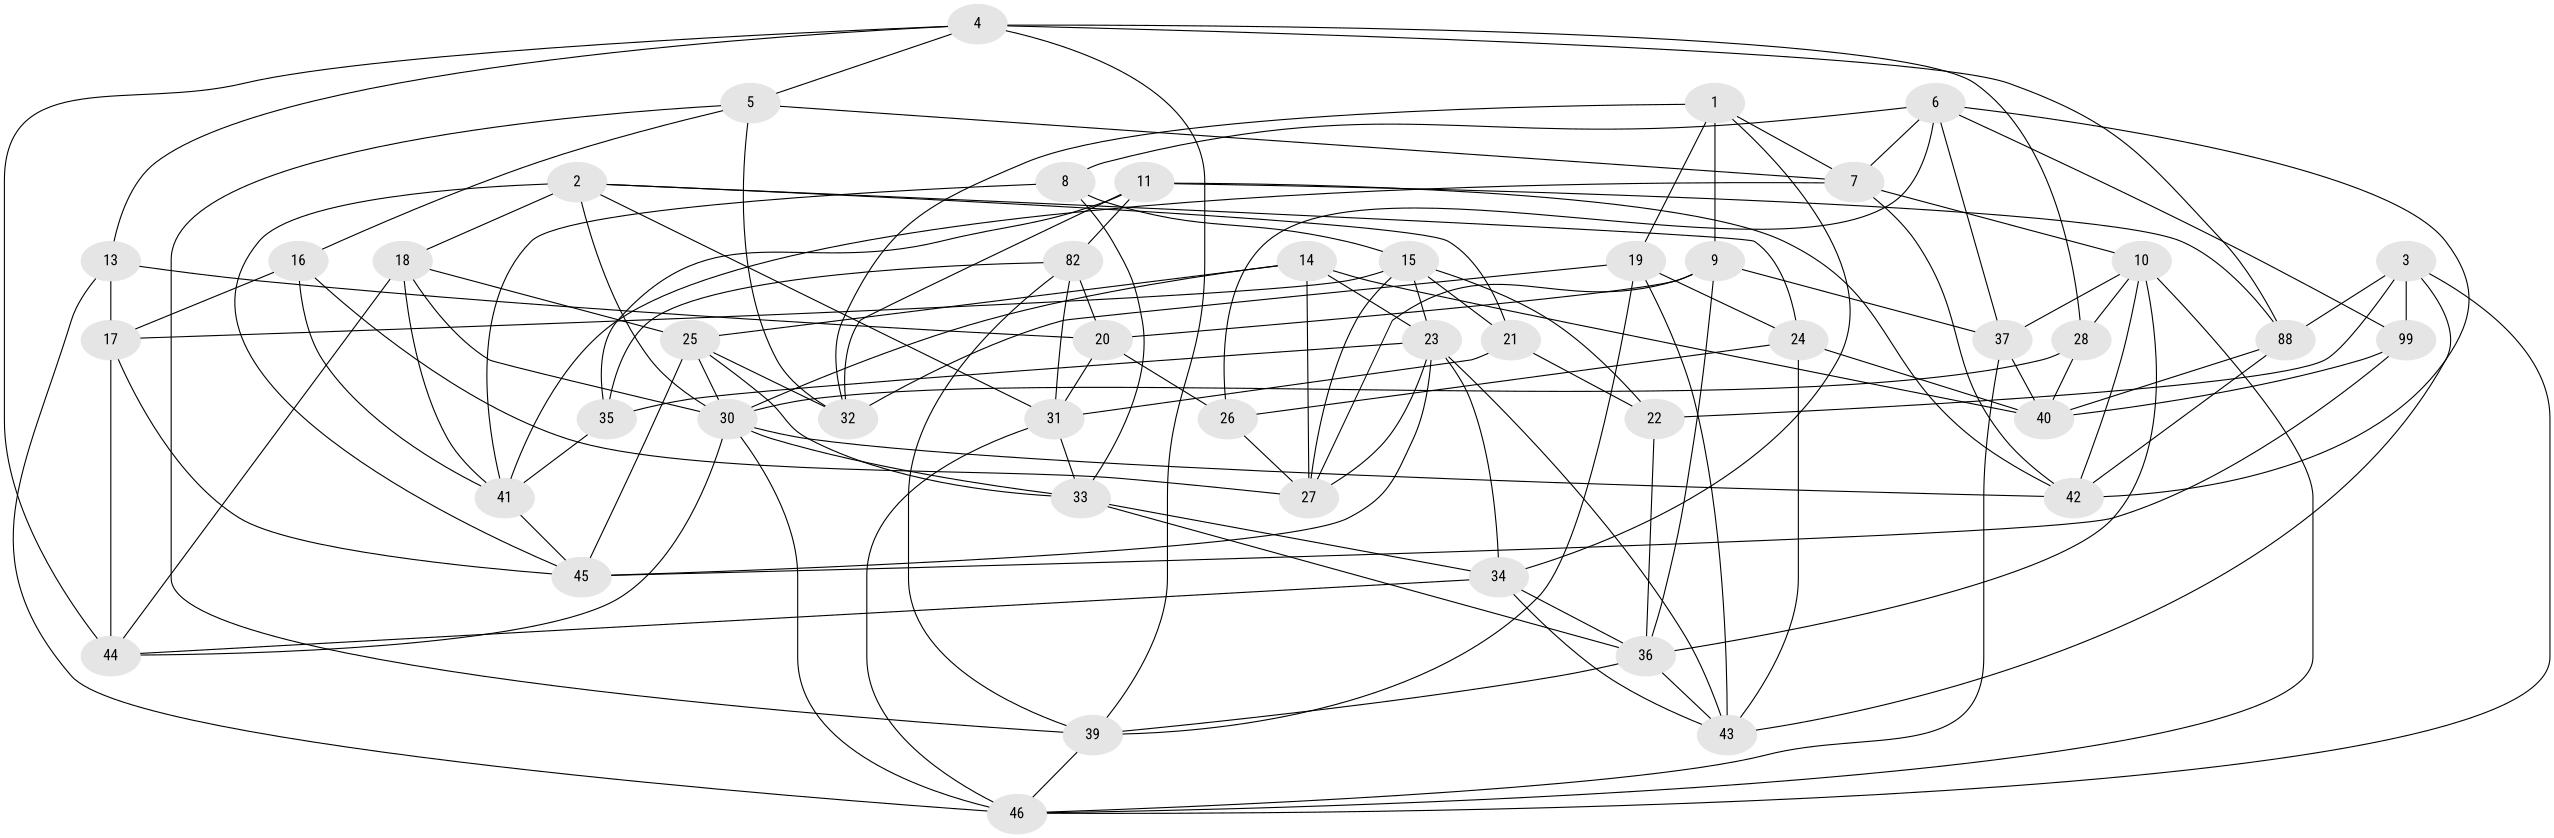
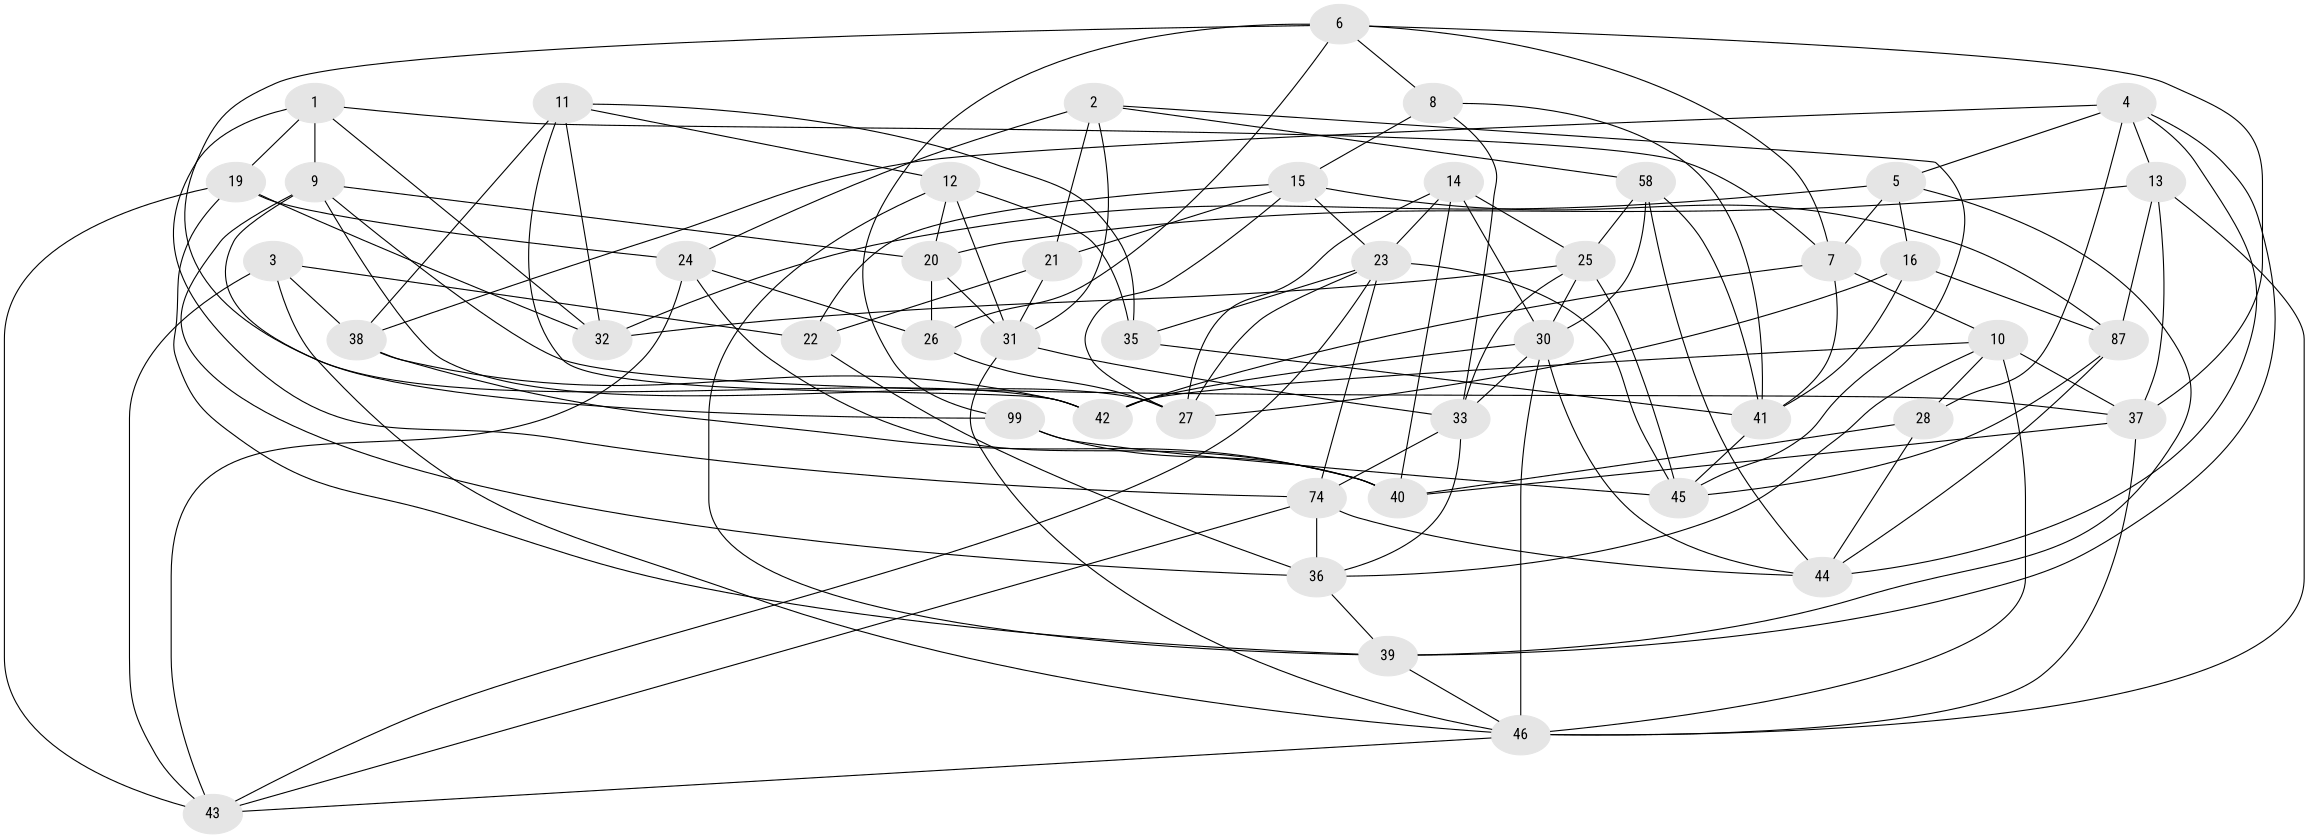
node "18": label "18" -> "58"
node "82": label "82" -> "12"
edge "2" -- "30": removed
edge "3" -- "99": now "9" -- "99"
edge "13" -- "37": added
node "17": label "17" -> "87"
node "88": label "88" -> "38"
edge "28" -- "30": now "28" -- "44"
node "34": label "34" -> "74"
edge "36" -- "43": now "46" -- "43"
